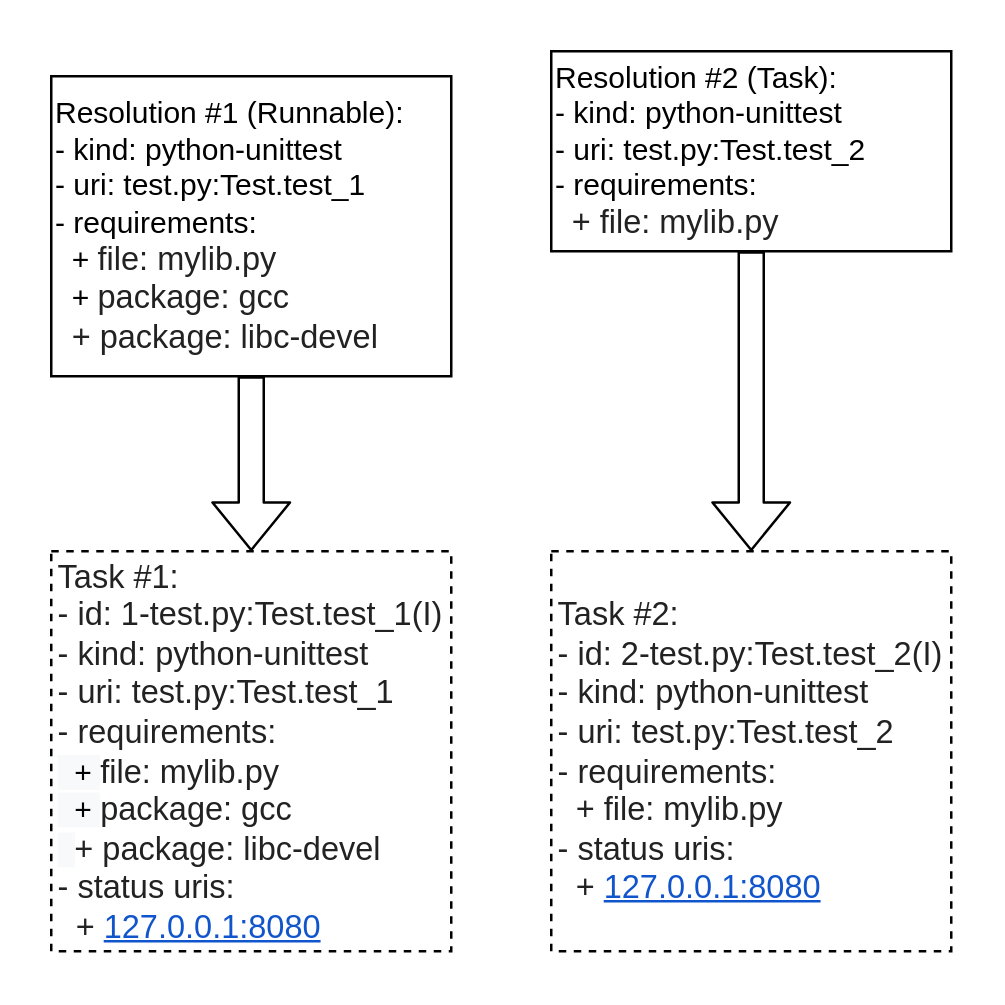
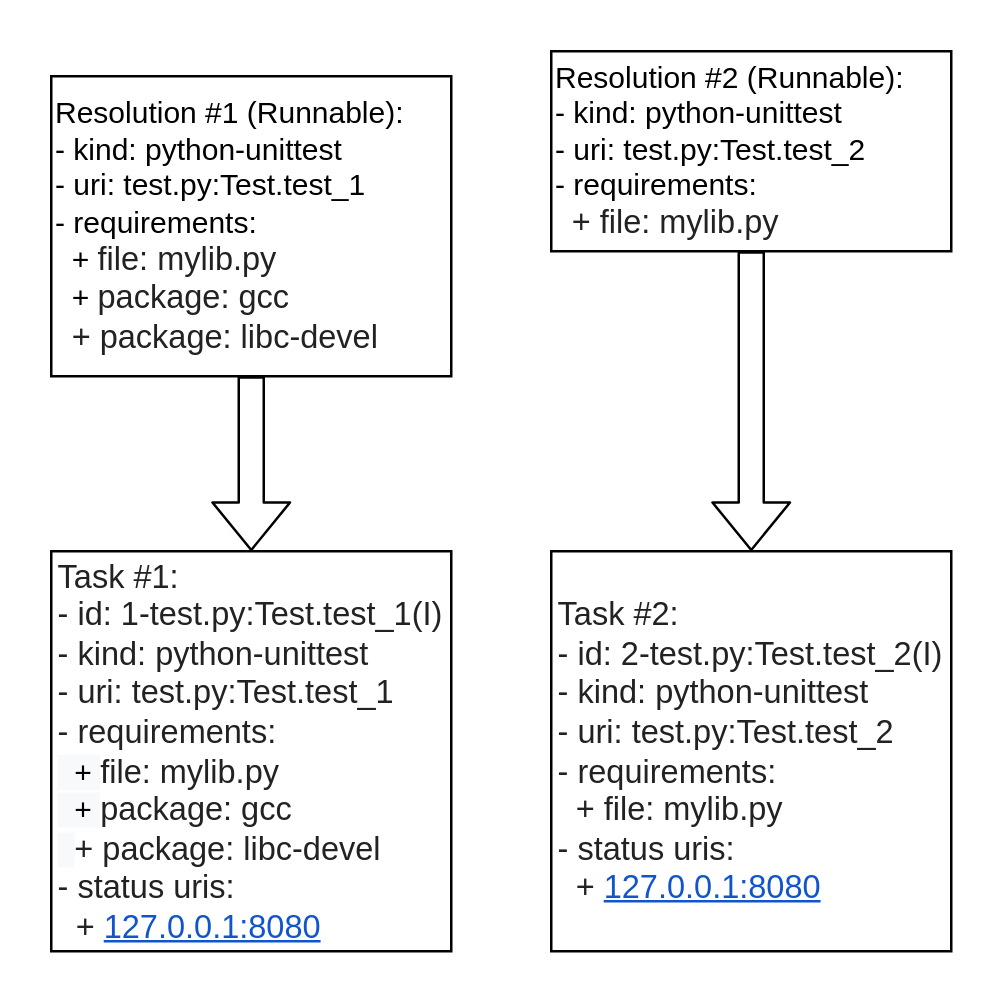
node "Resolution #2 (Task): - kind: python-unittest - uri: test.py:Test.test_2 - requirements: + file: mylib.py": label "Resolution #2 (Task): - kind: python-unittest - uri: test.py:Test.test_2 - requirements: + file: mylib.py" -> "Resolution #2 (Runnable): - kind: python-unittest - uri: test.py:Test.test_2 - requirements: + file: mylib.py"
node "Task #1: - id: 1-test.py:Test.test_1(I) - kind: python-unittest - uri: test.py:Test.test_1 - requirements: + file: mylib.py + package: gcc + package: libc-devel - status uris: + 127.0.0.1:8080": style dashed -> solid
node "Task #2: - id: 2-test.py:Test.test_2(I) - kind: python-unittest - uri: test.py:Test.test_2 - requirements: + file: mylib.py - status uris: + 127.0.0.1:8080": style dashed -> solid
